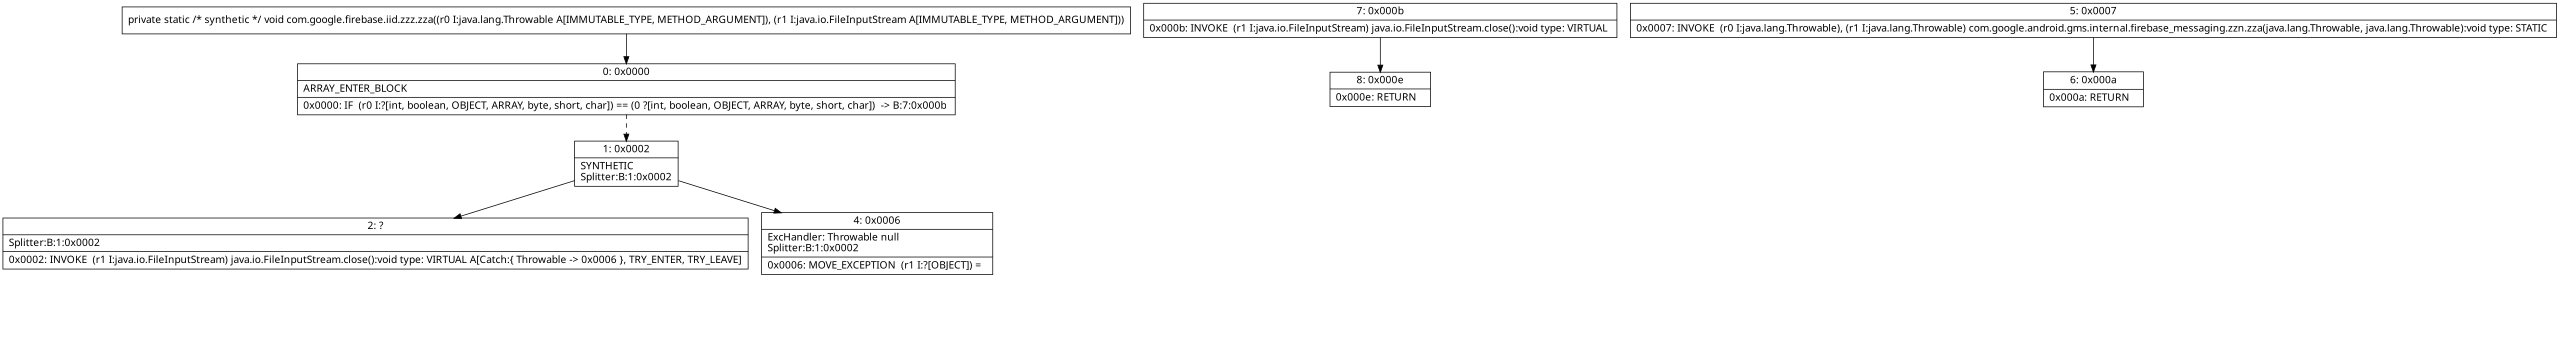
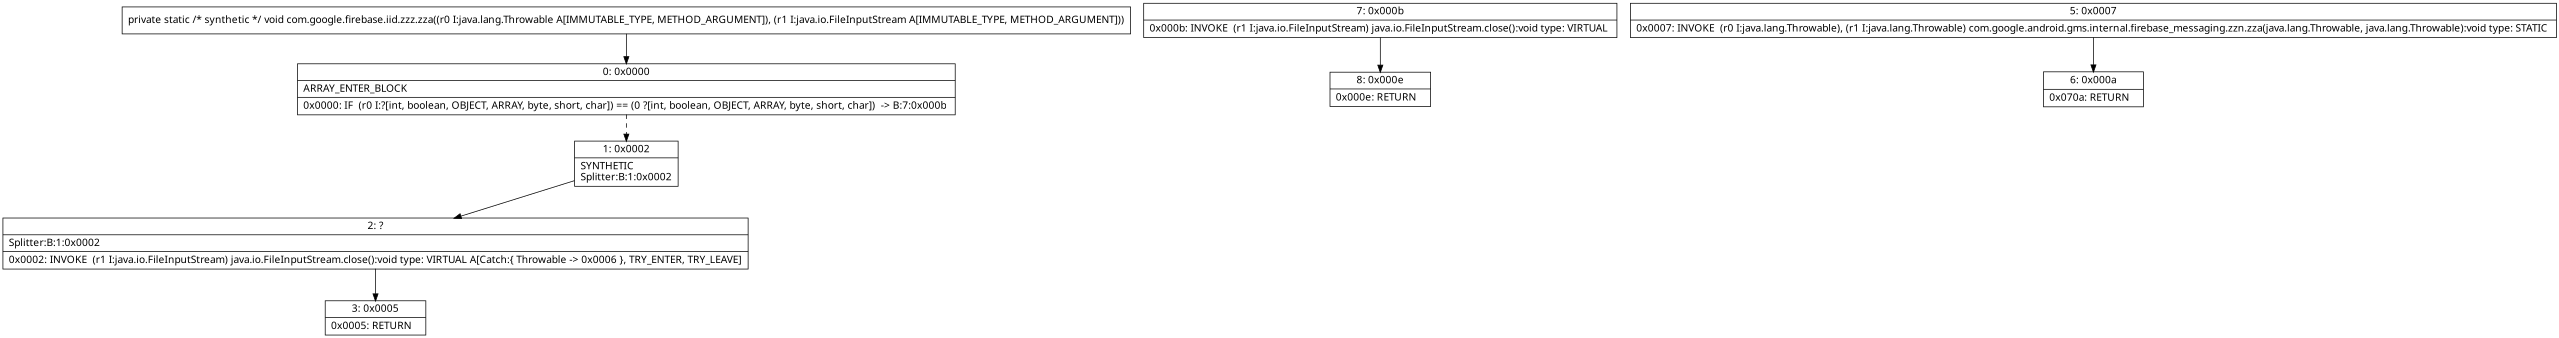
node "6: 0x000a": text "0x000a: RETURN" -> "0x070a: RETURN"
node "4: 0x0006": removed
node "3: 0x0005": added
